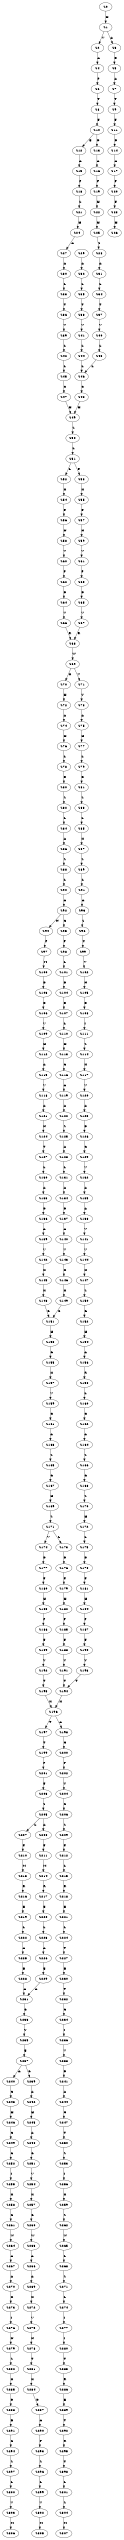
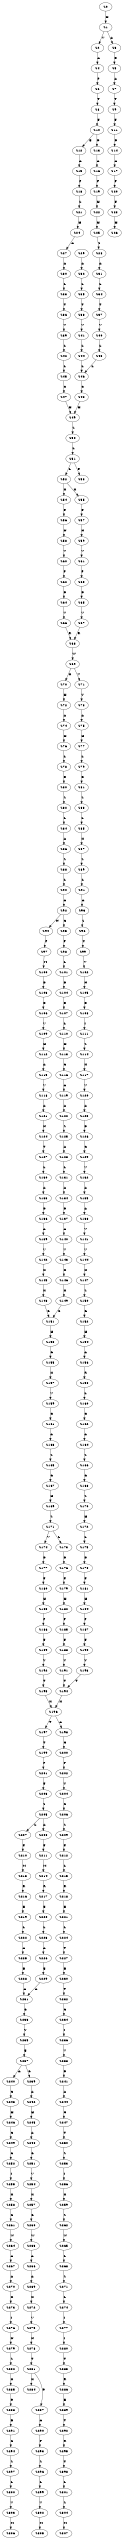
edge "S53" -> "S55": now "S52" -> "S55"
edge "S284" -> "S287": now "S281" -> "S287"
